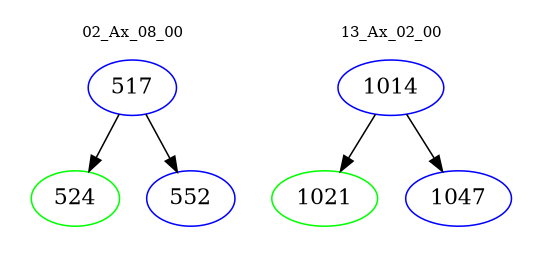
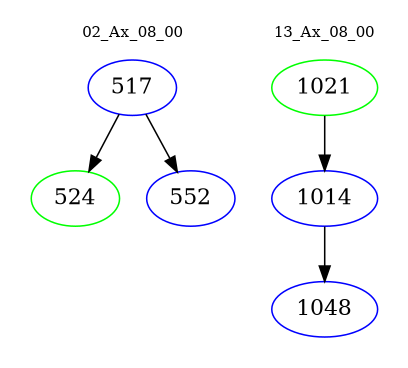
cluster "13_Ax_02_00": label "13_Ax_02_00" -> "13_Ax_08_00"
edge "1014" -> "1021": reversed
node "1047": label "1047" -> "1048"
